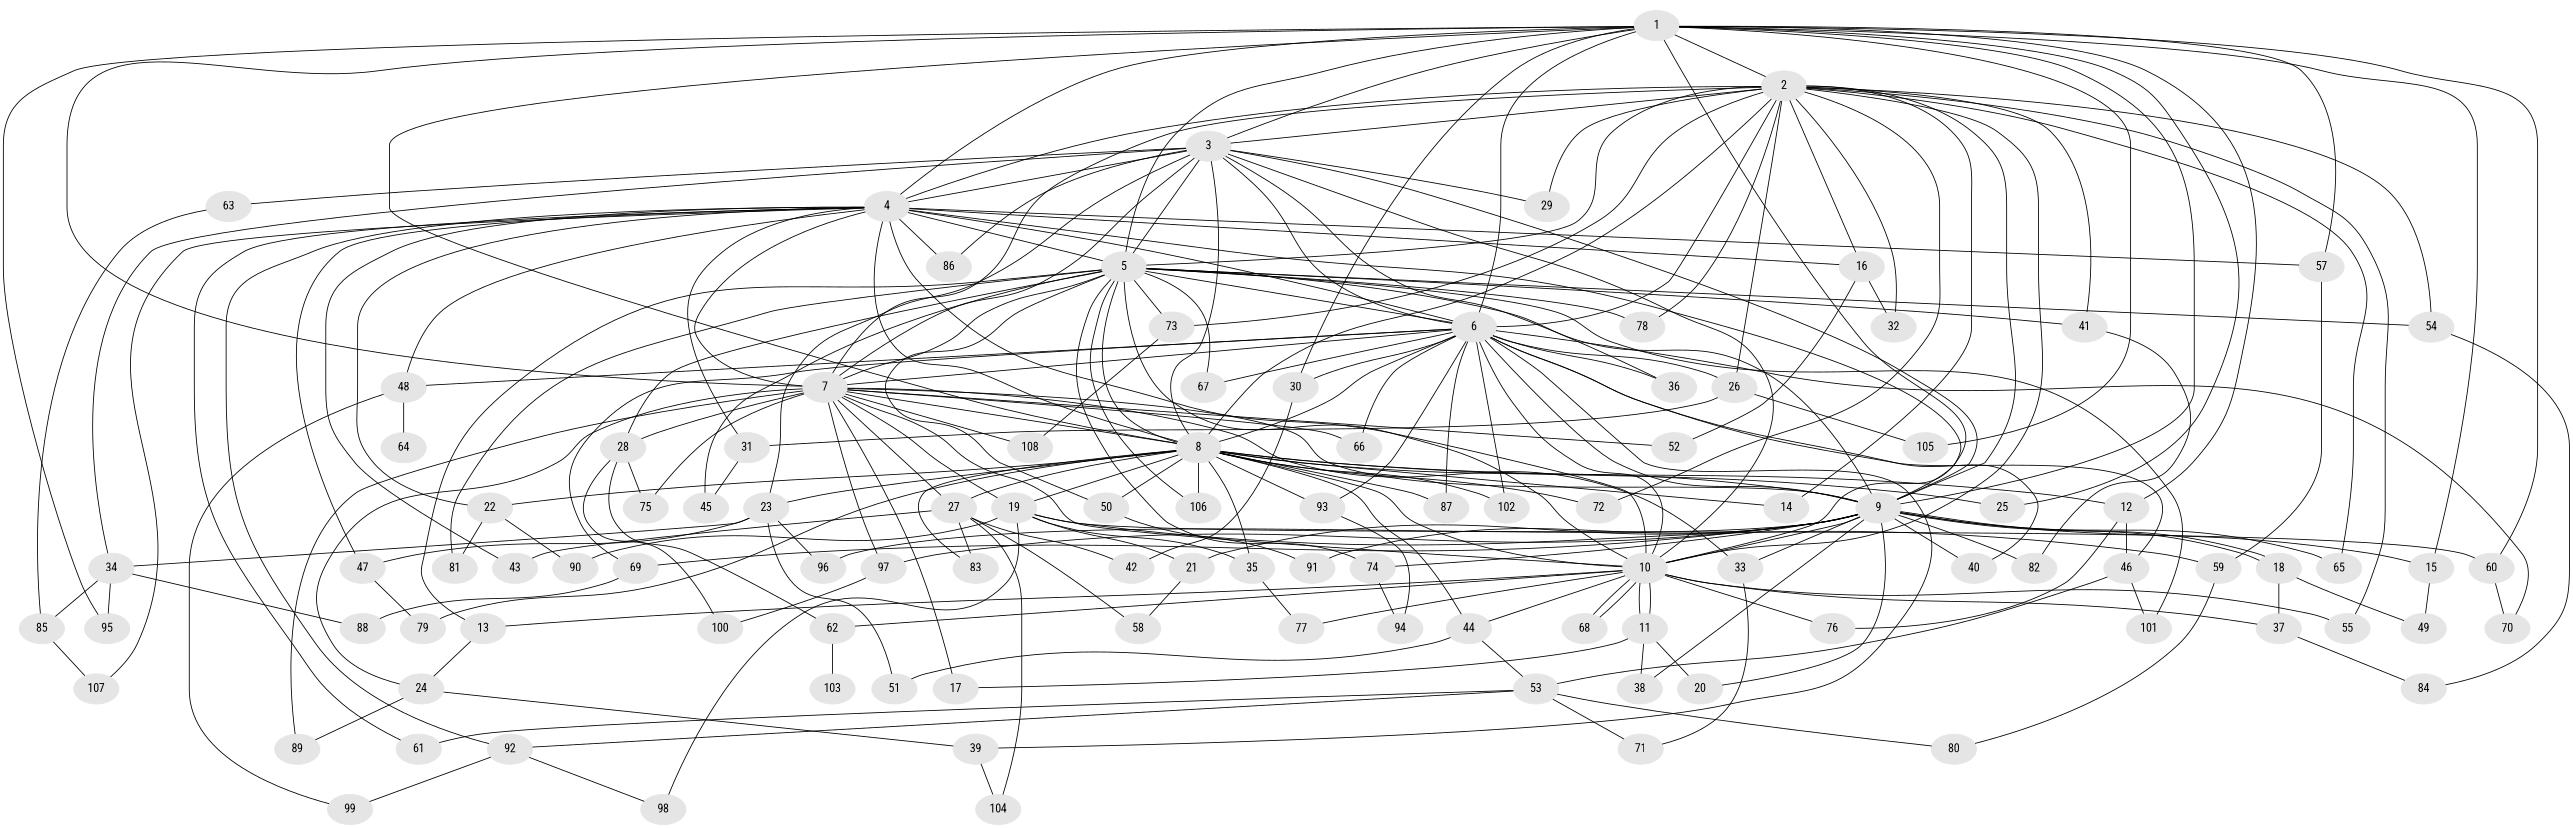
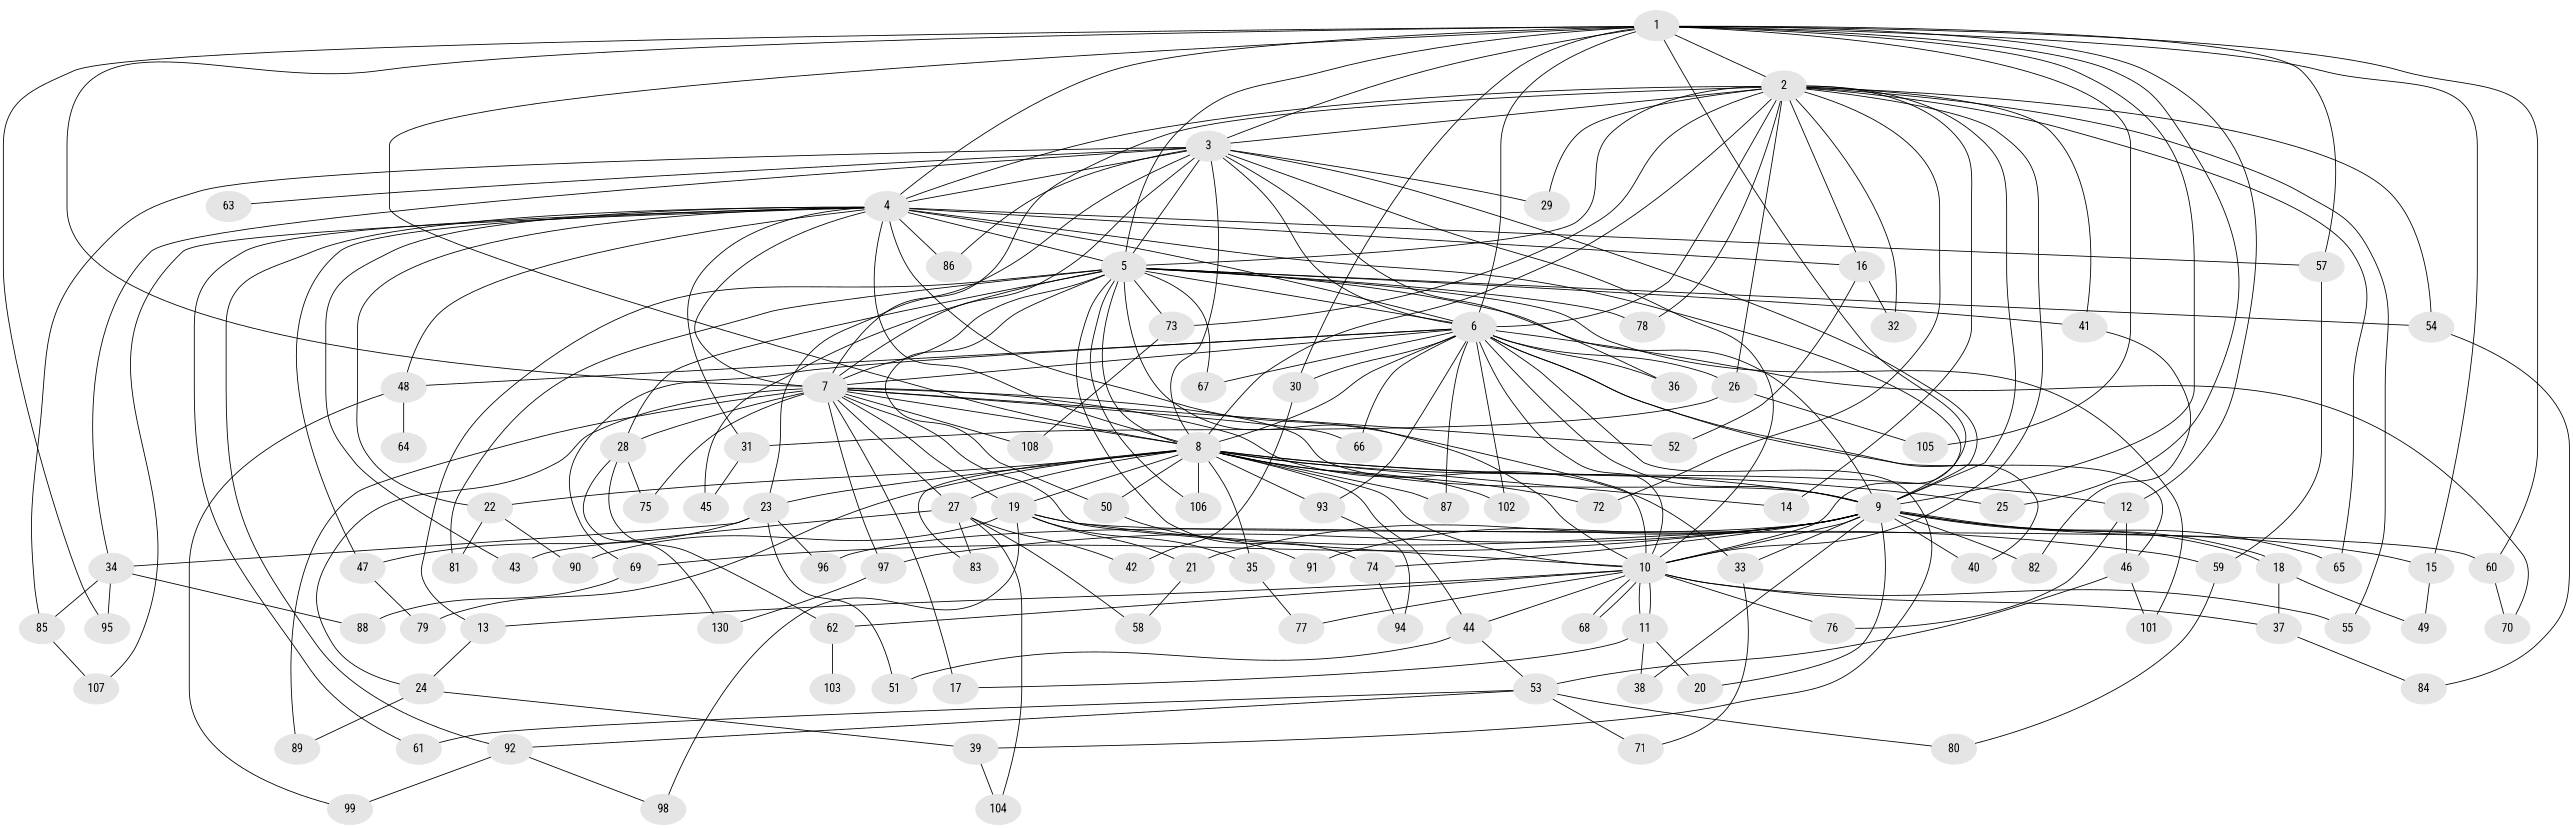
edge "63" -- "85": now "3" -- "85"
node "100": label "100" -> "130"
